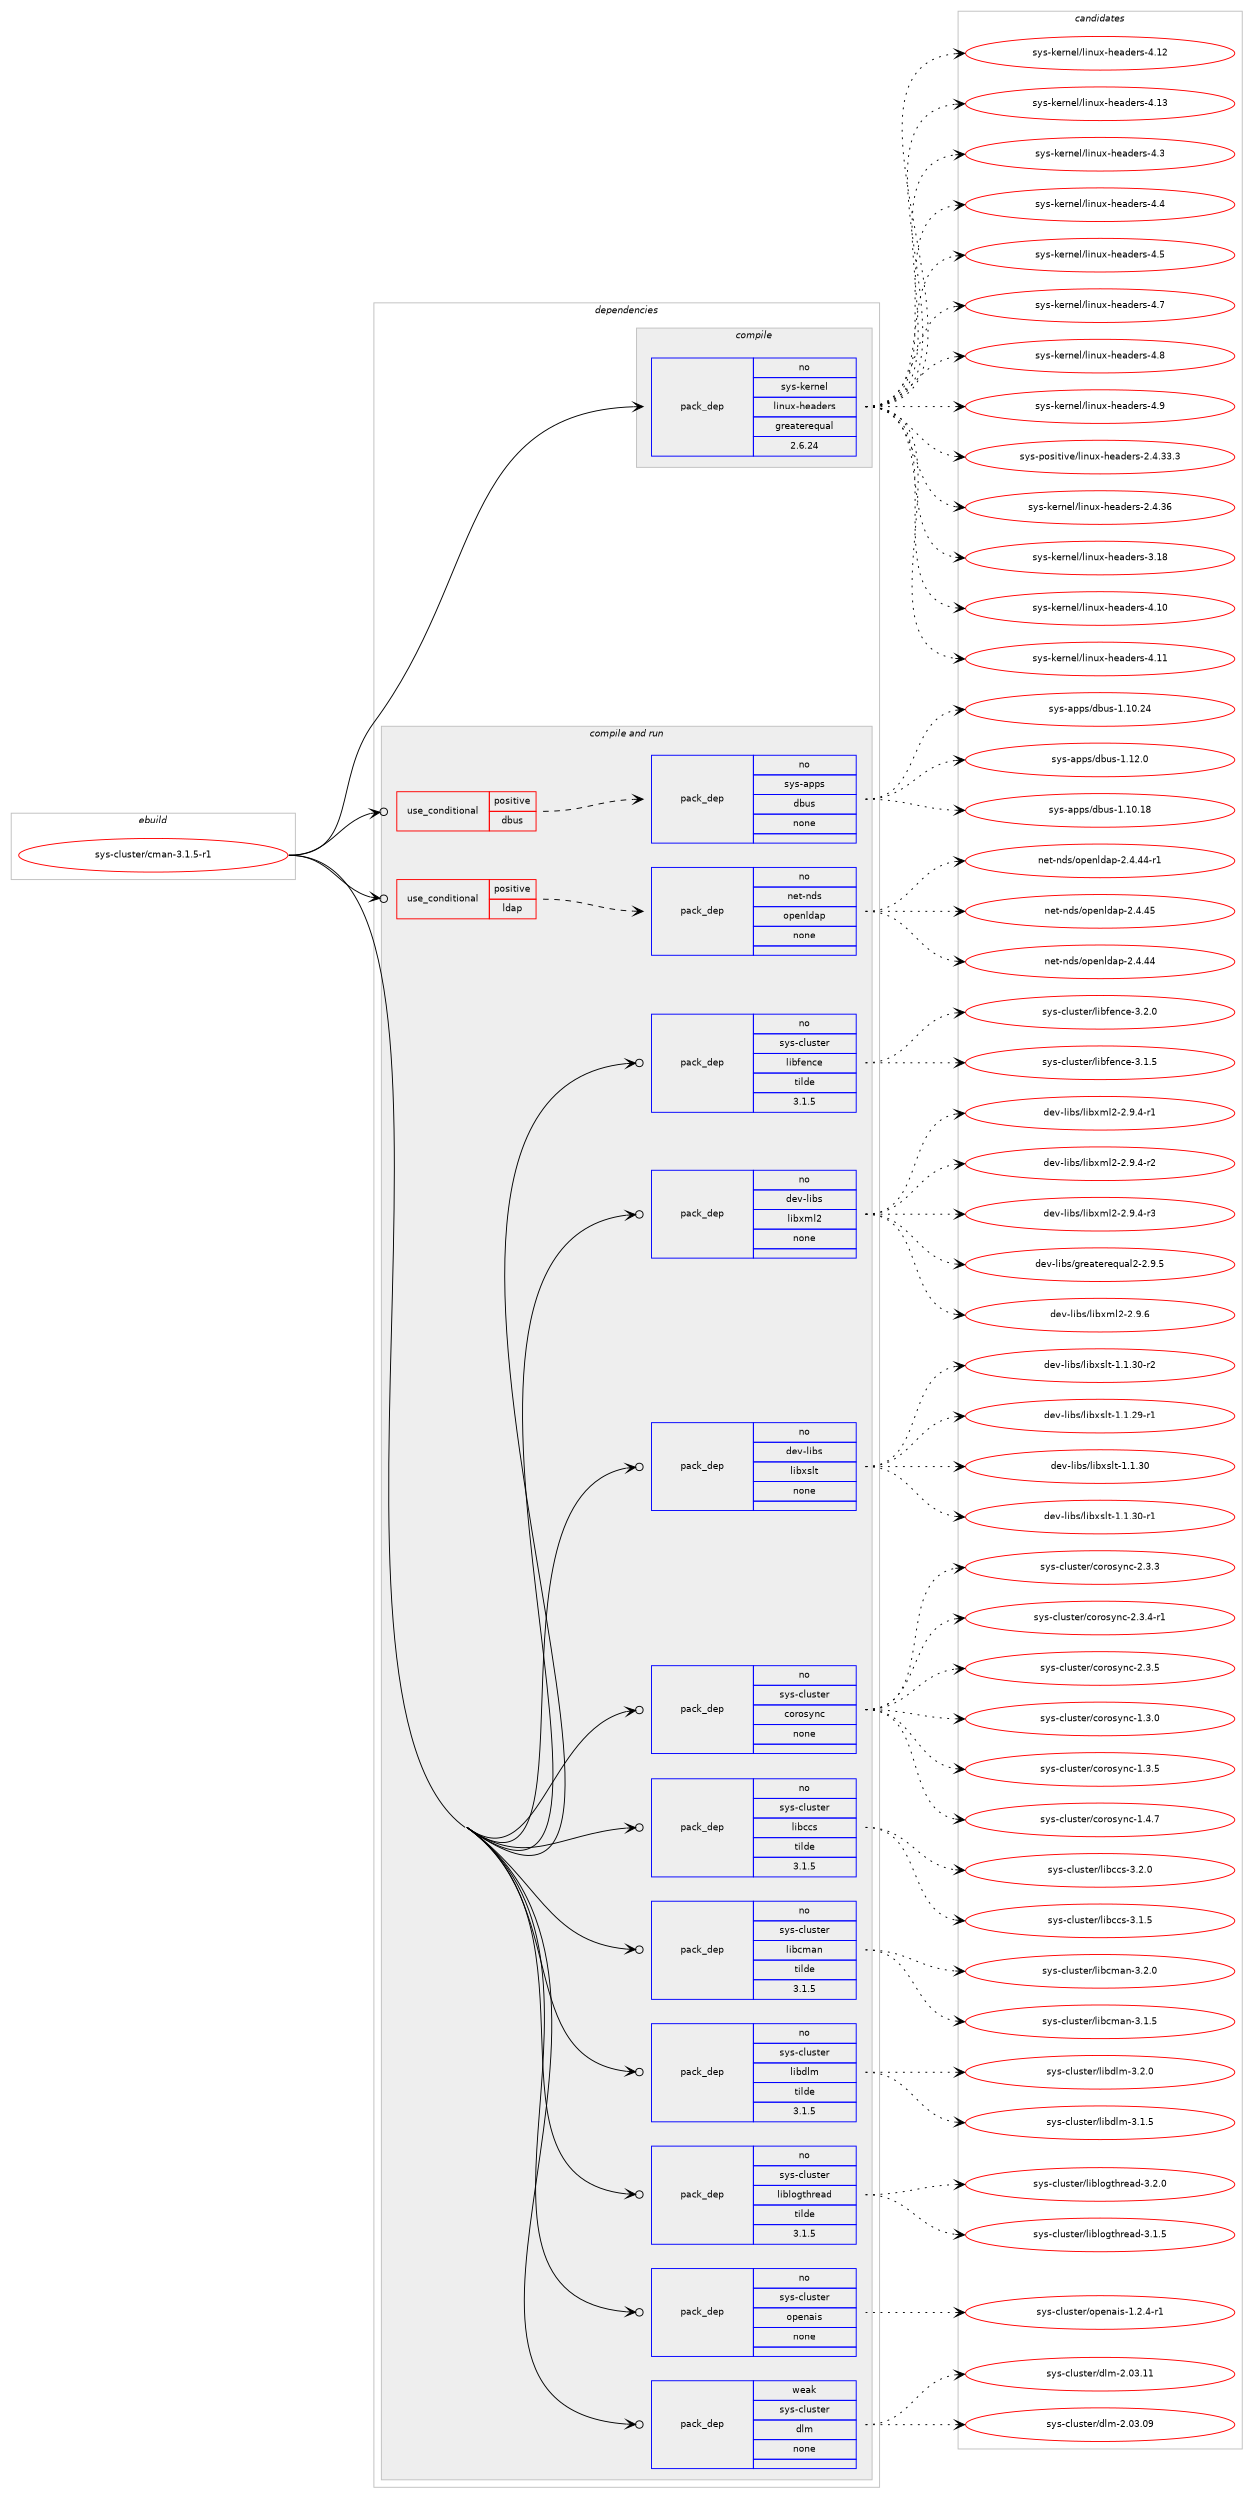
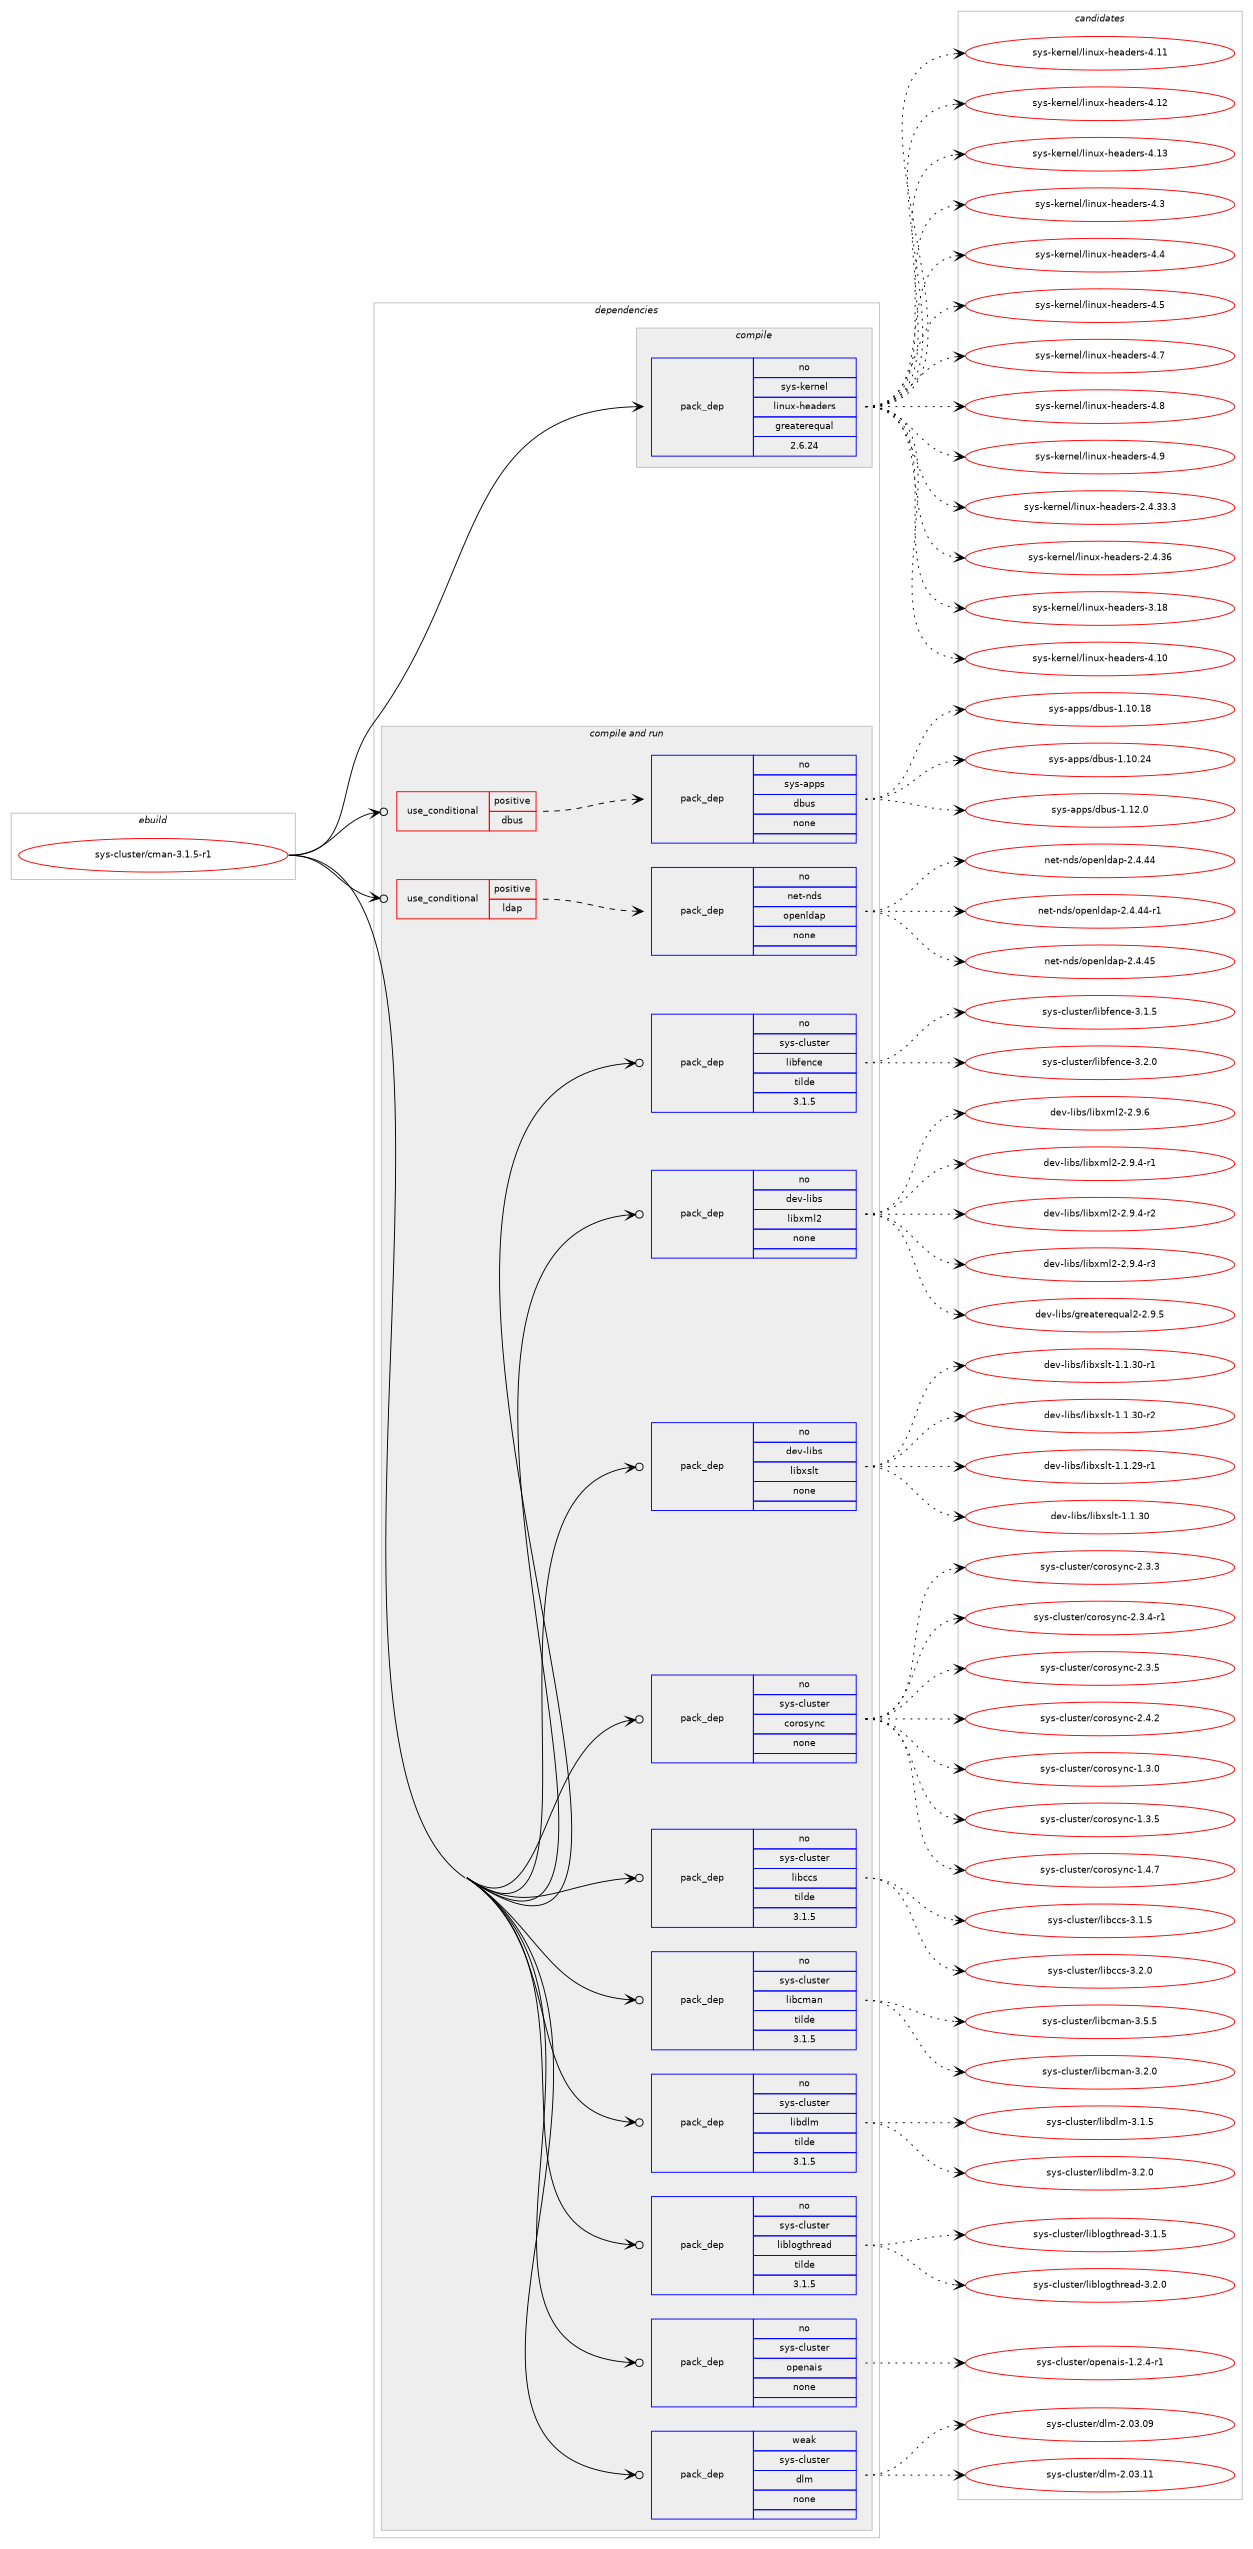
node "sys-positive/linux-headers-2.4.33.3": label "sys-positive/linux-headers-2.4.33.3" -> "sys-kernel/linux-headers-2.4.33.3"
node "sys-cluster/corosync-2.4.2": added
node "sys-cluster/libcman-3.1.5": label "sys-cluster/libcman-3.1.5" -> "sys-cluster/libcman-3.5.5"
